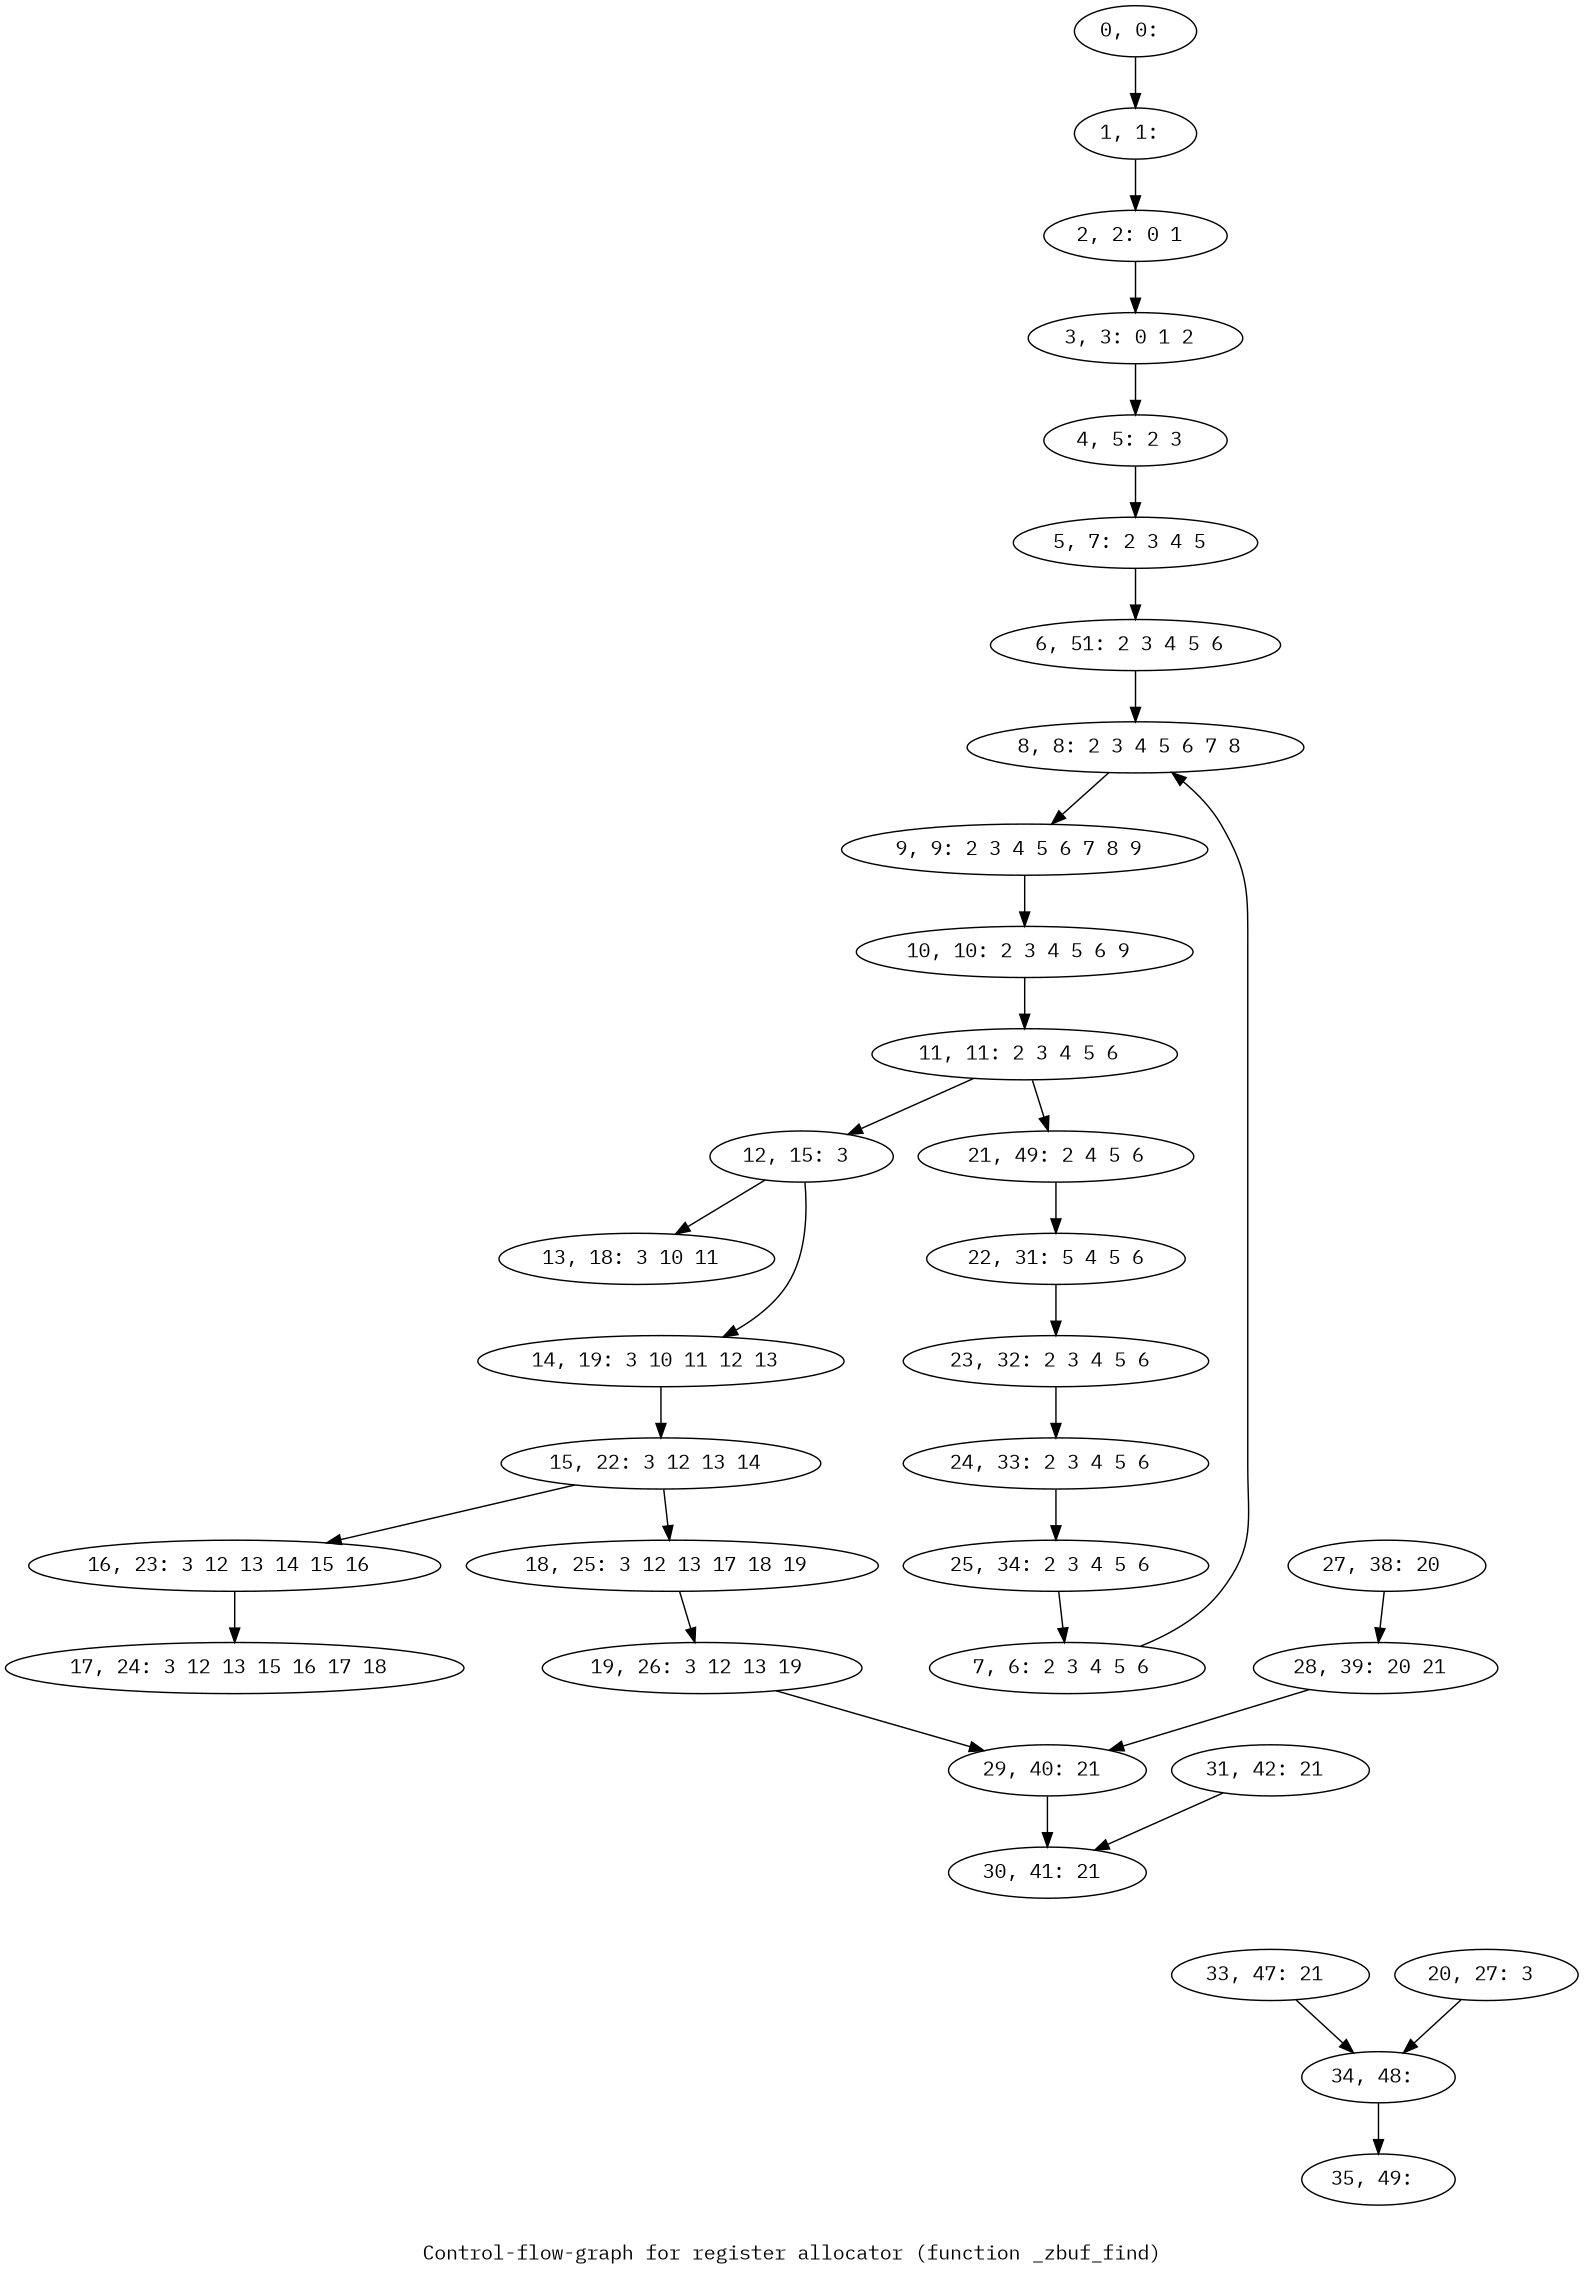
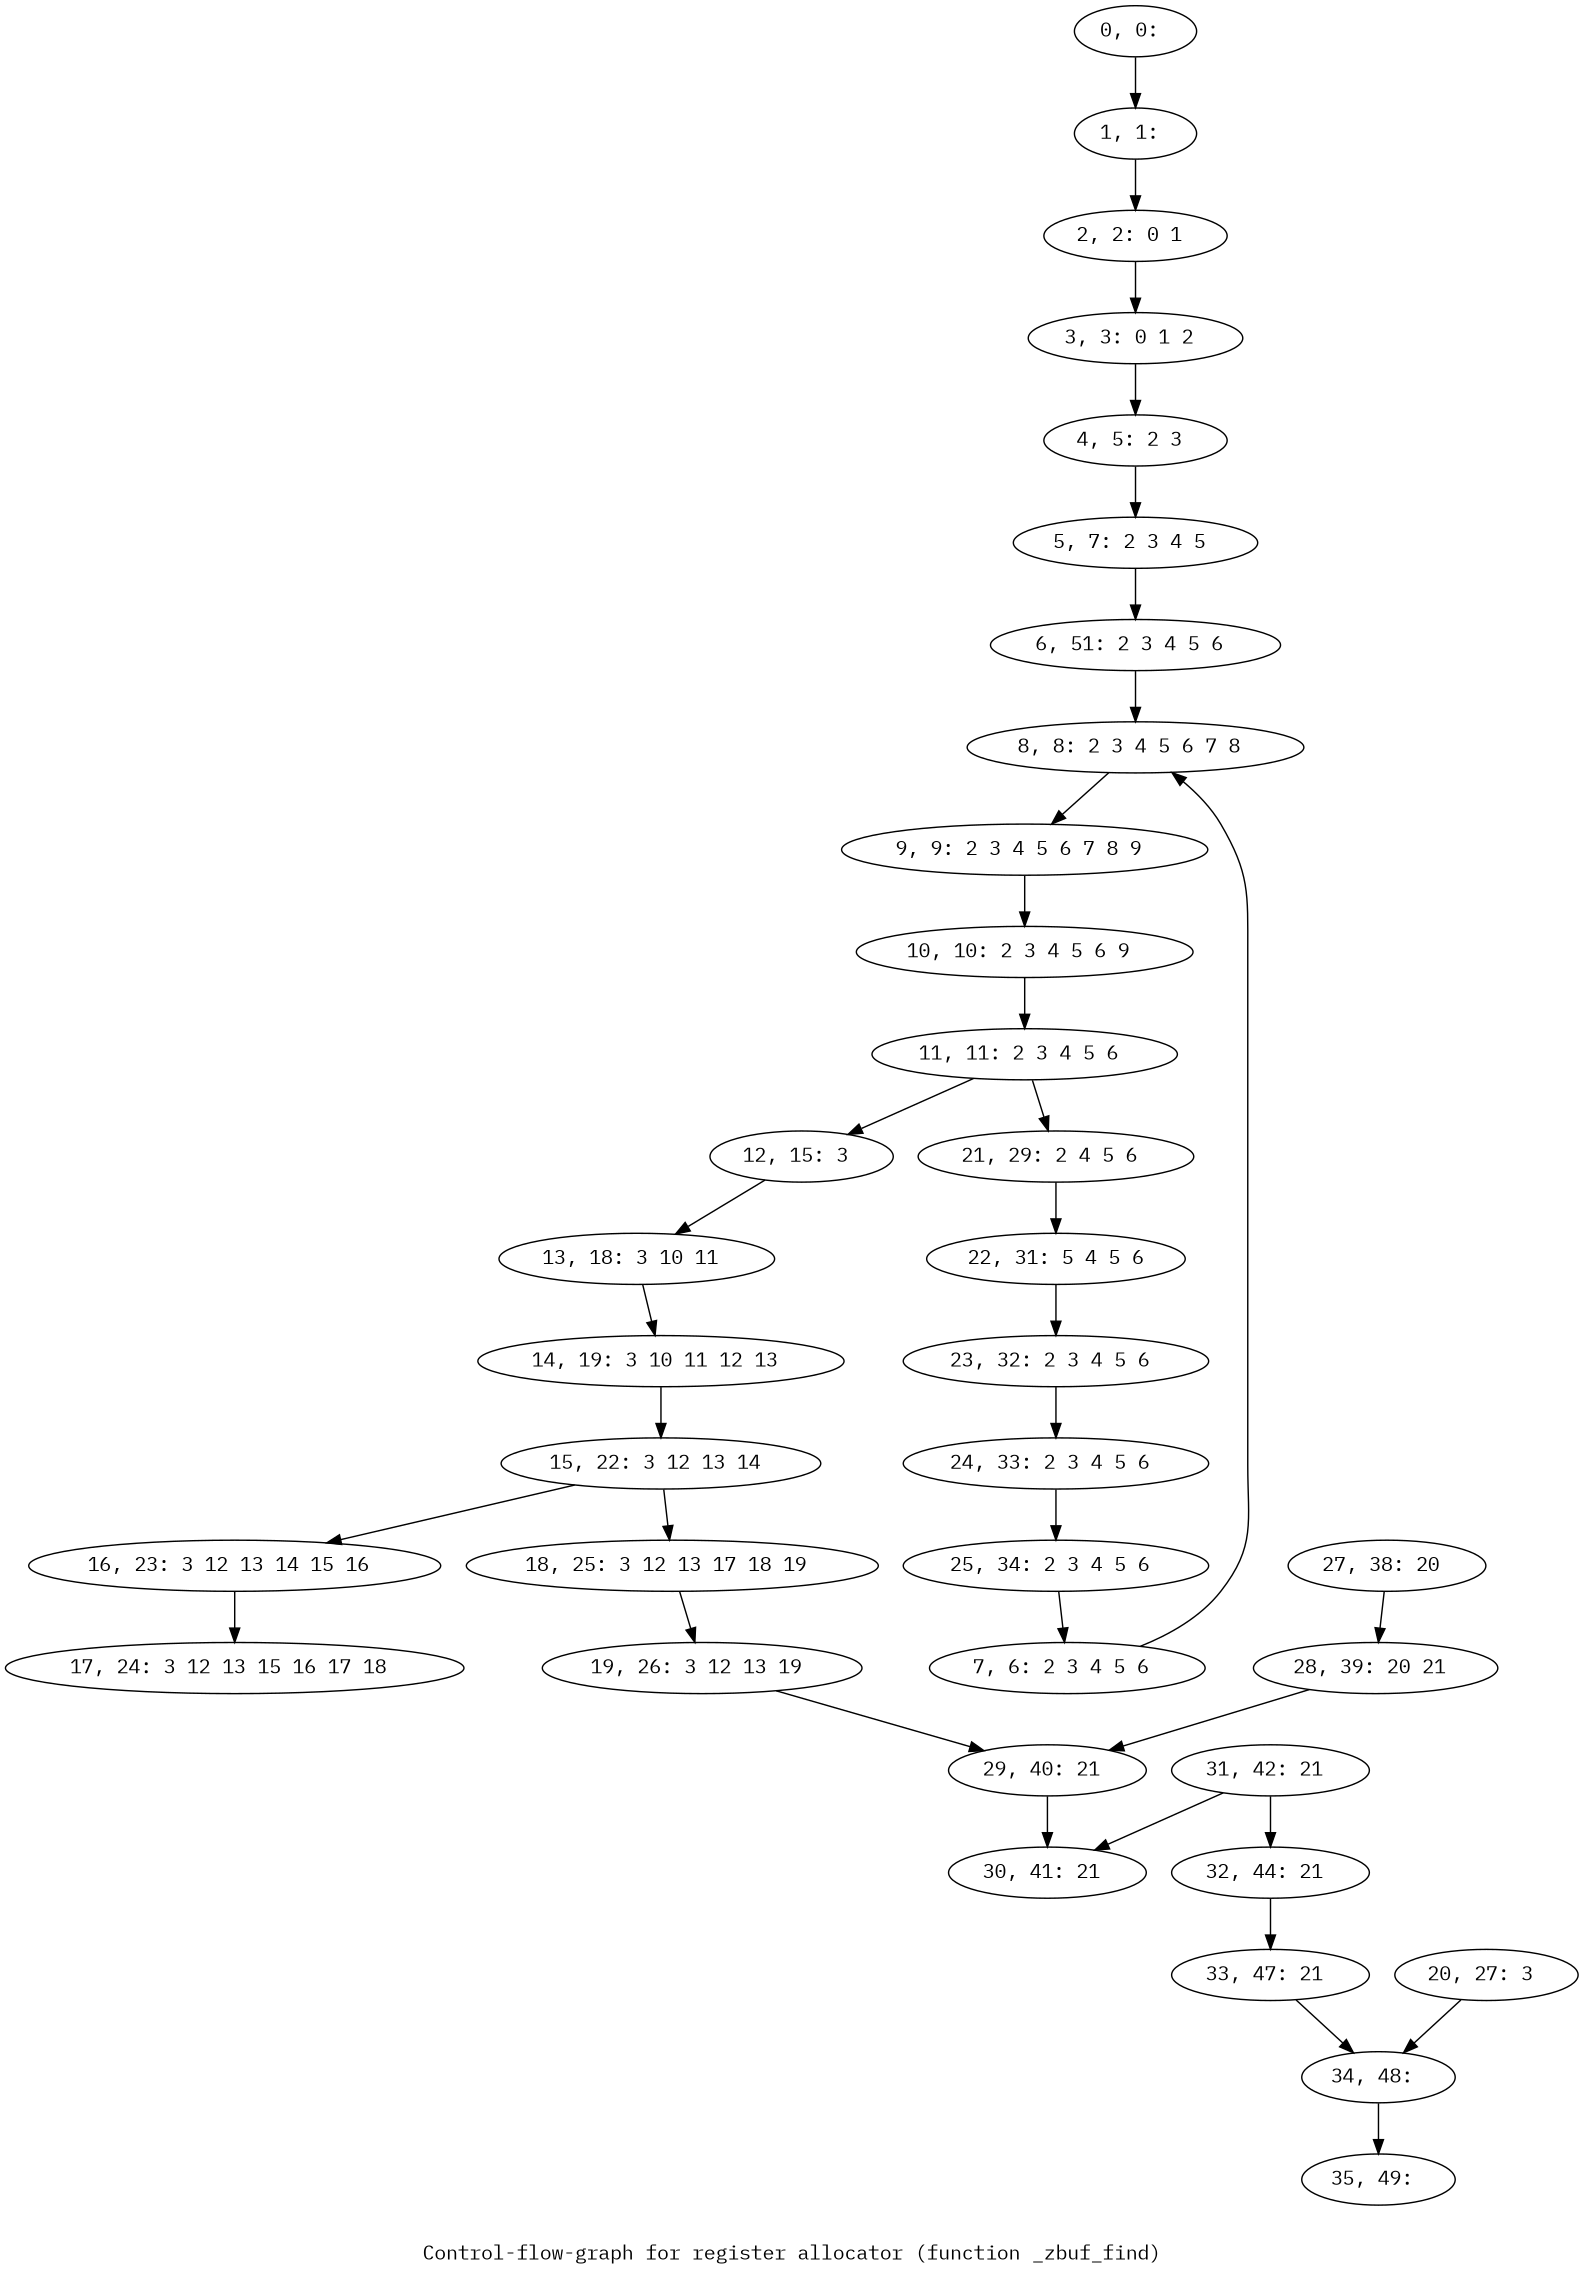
node "21, 49: 2 4 5 6": label "21, 49: 2 4 5 6" -> "21, 29: 2 4 5 6"
edge "12, 15: 3" -> "14, 19: 3 10 11 12 13": now "13, 18: 3 10 11" -> "14, 19: 3 10 11 12 13"
node "32, 44: 21": added
